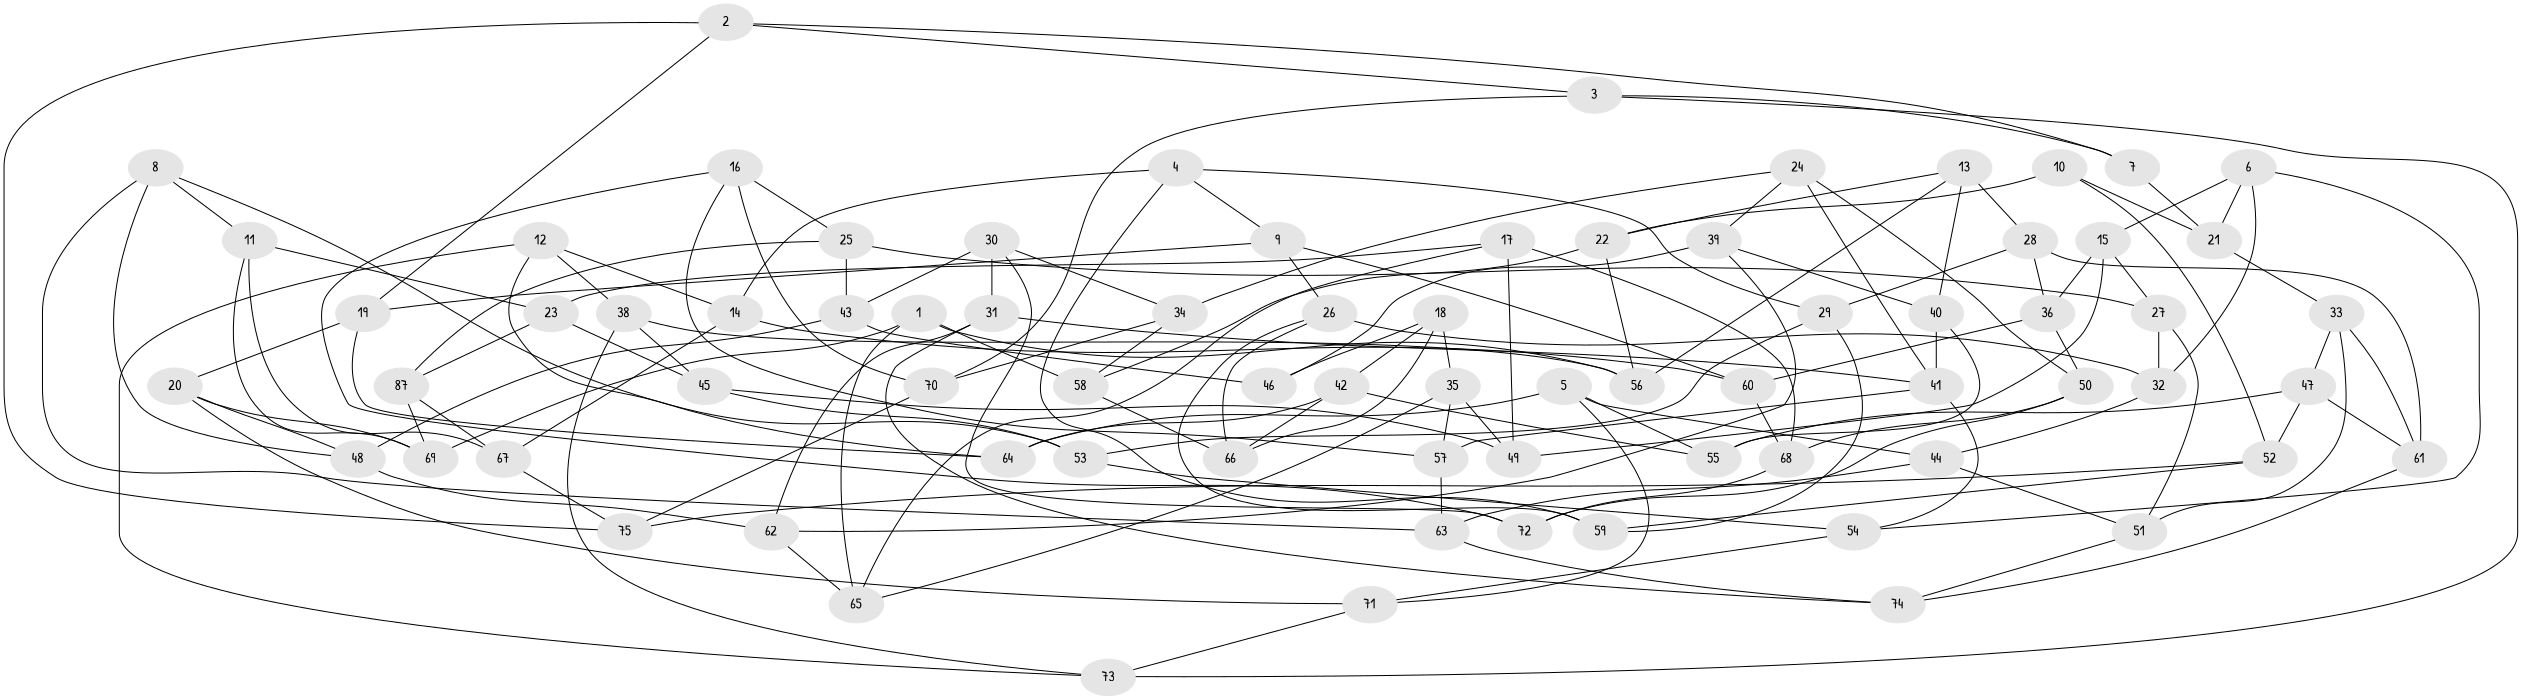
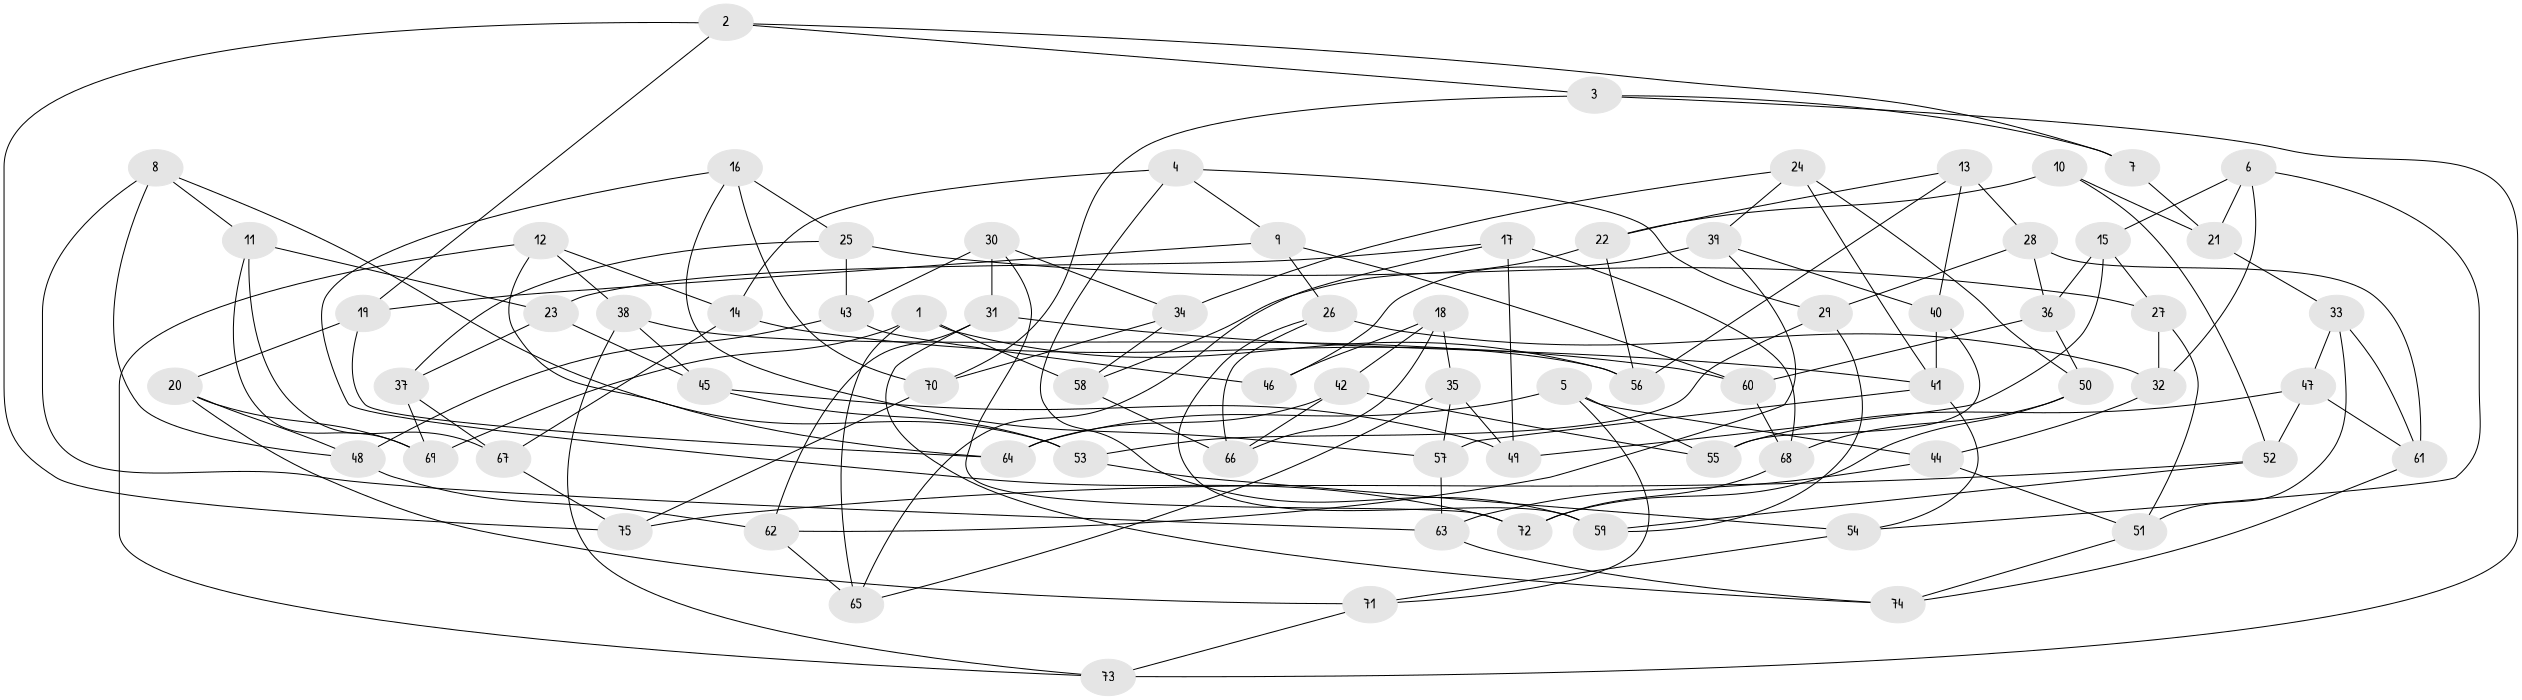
node "87": label "87" -> "37"
